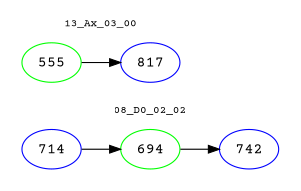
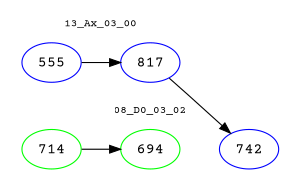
node "555": color green -> blue
cluster "08_D0_02_02": label "08_D0_02_02" -> "08_D0_03_02"
node "714": color blue -> green
edge "694" -> "742": now "817" -> "742"
